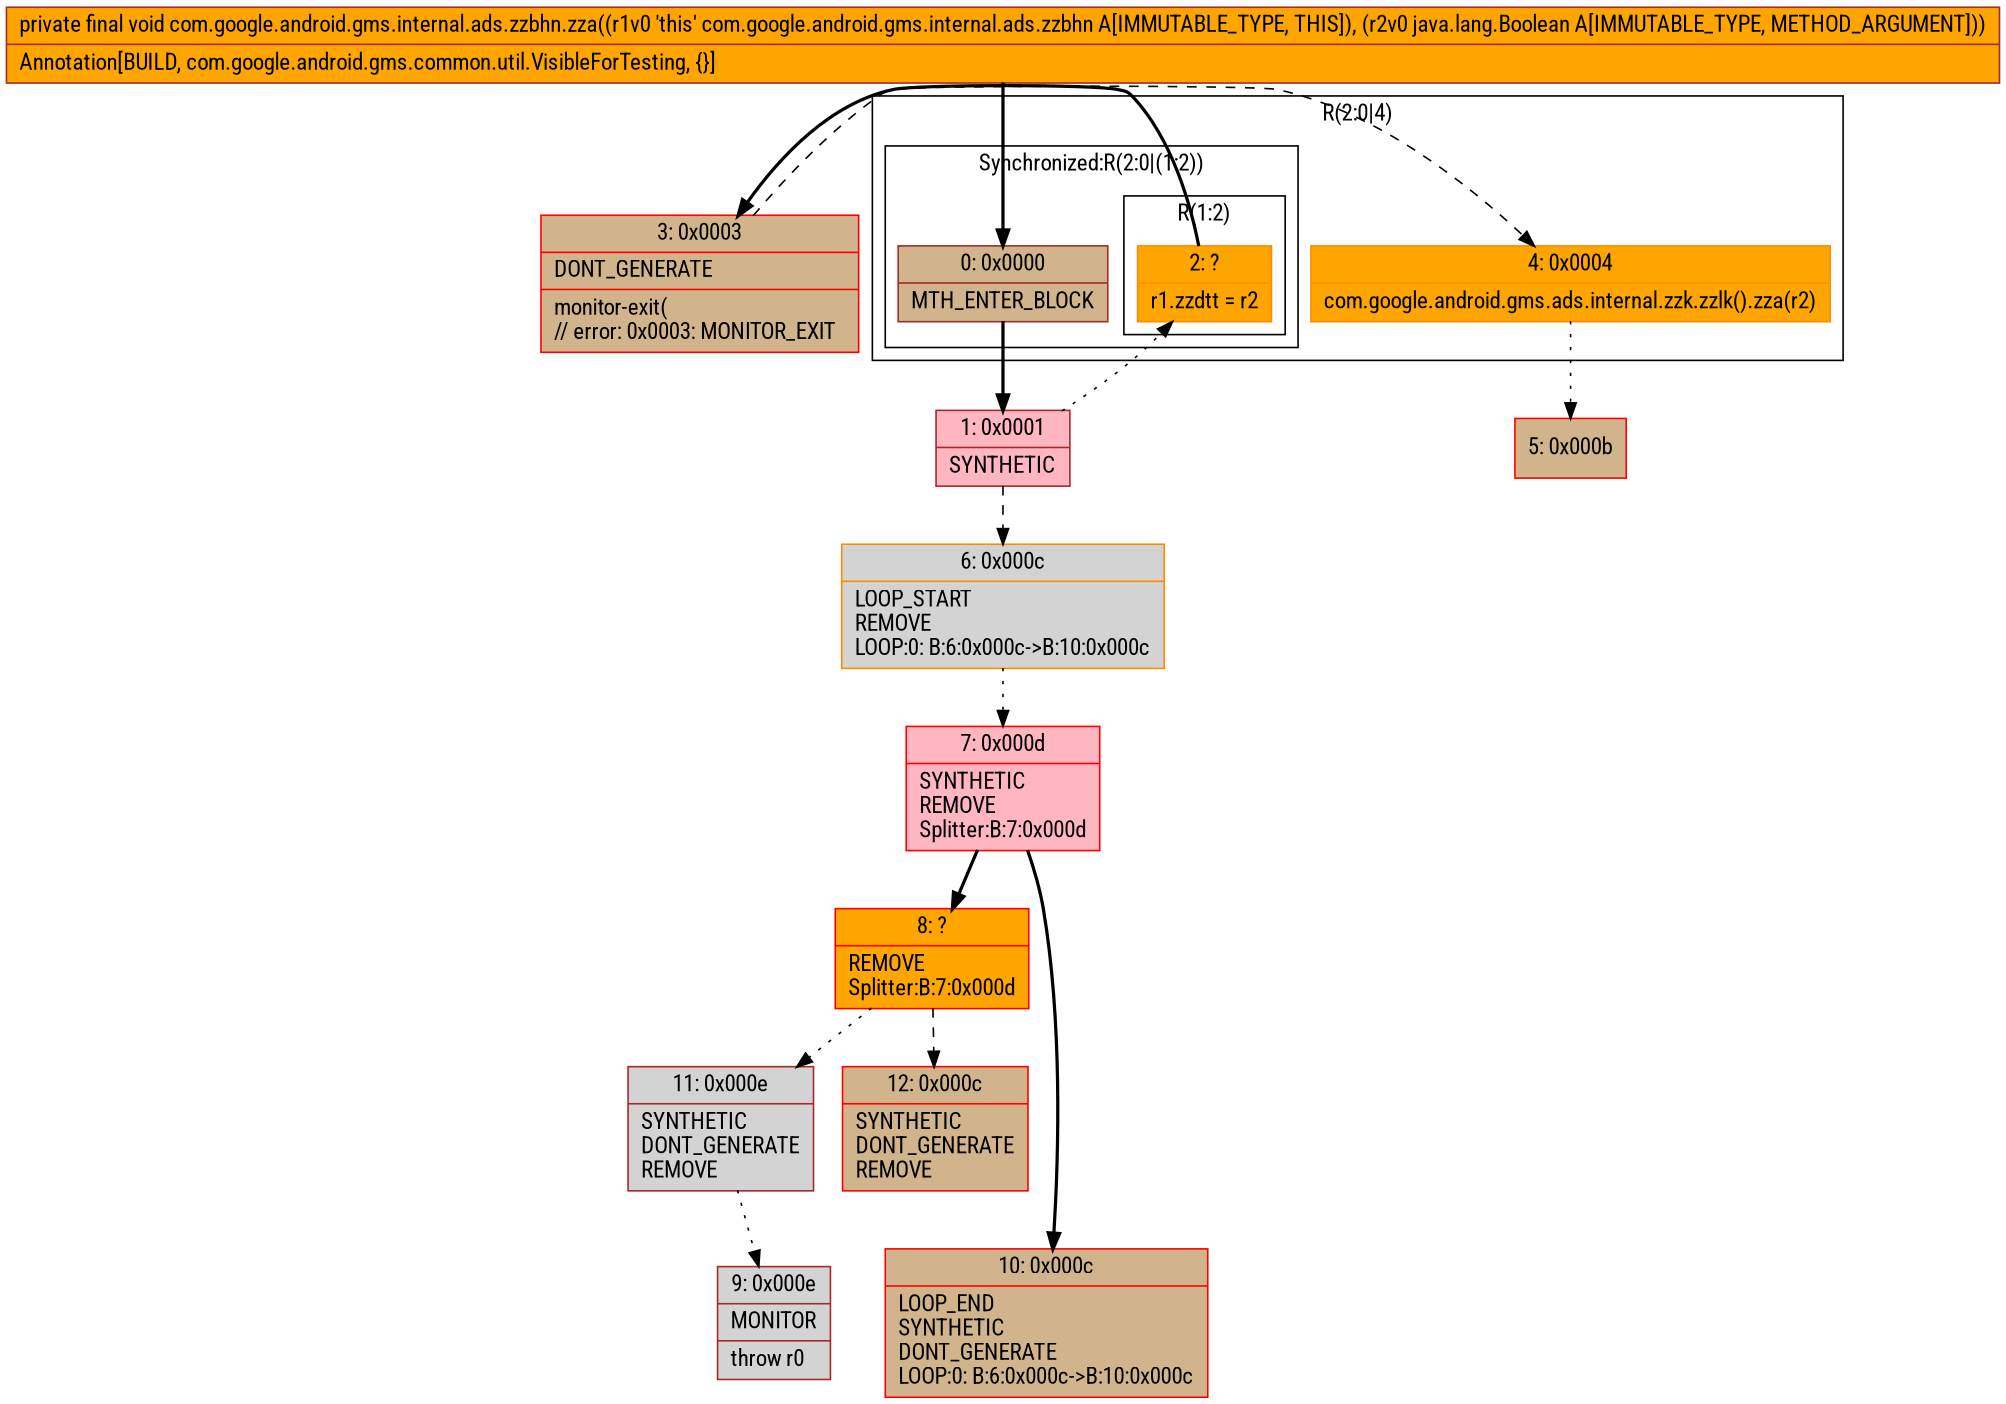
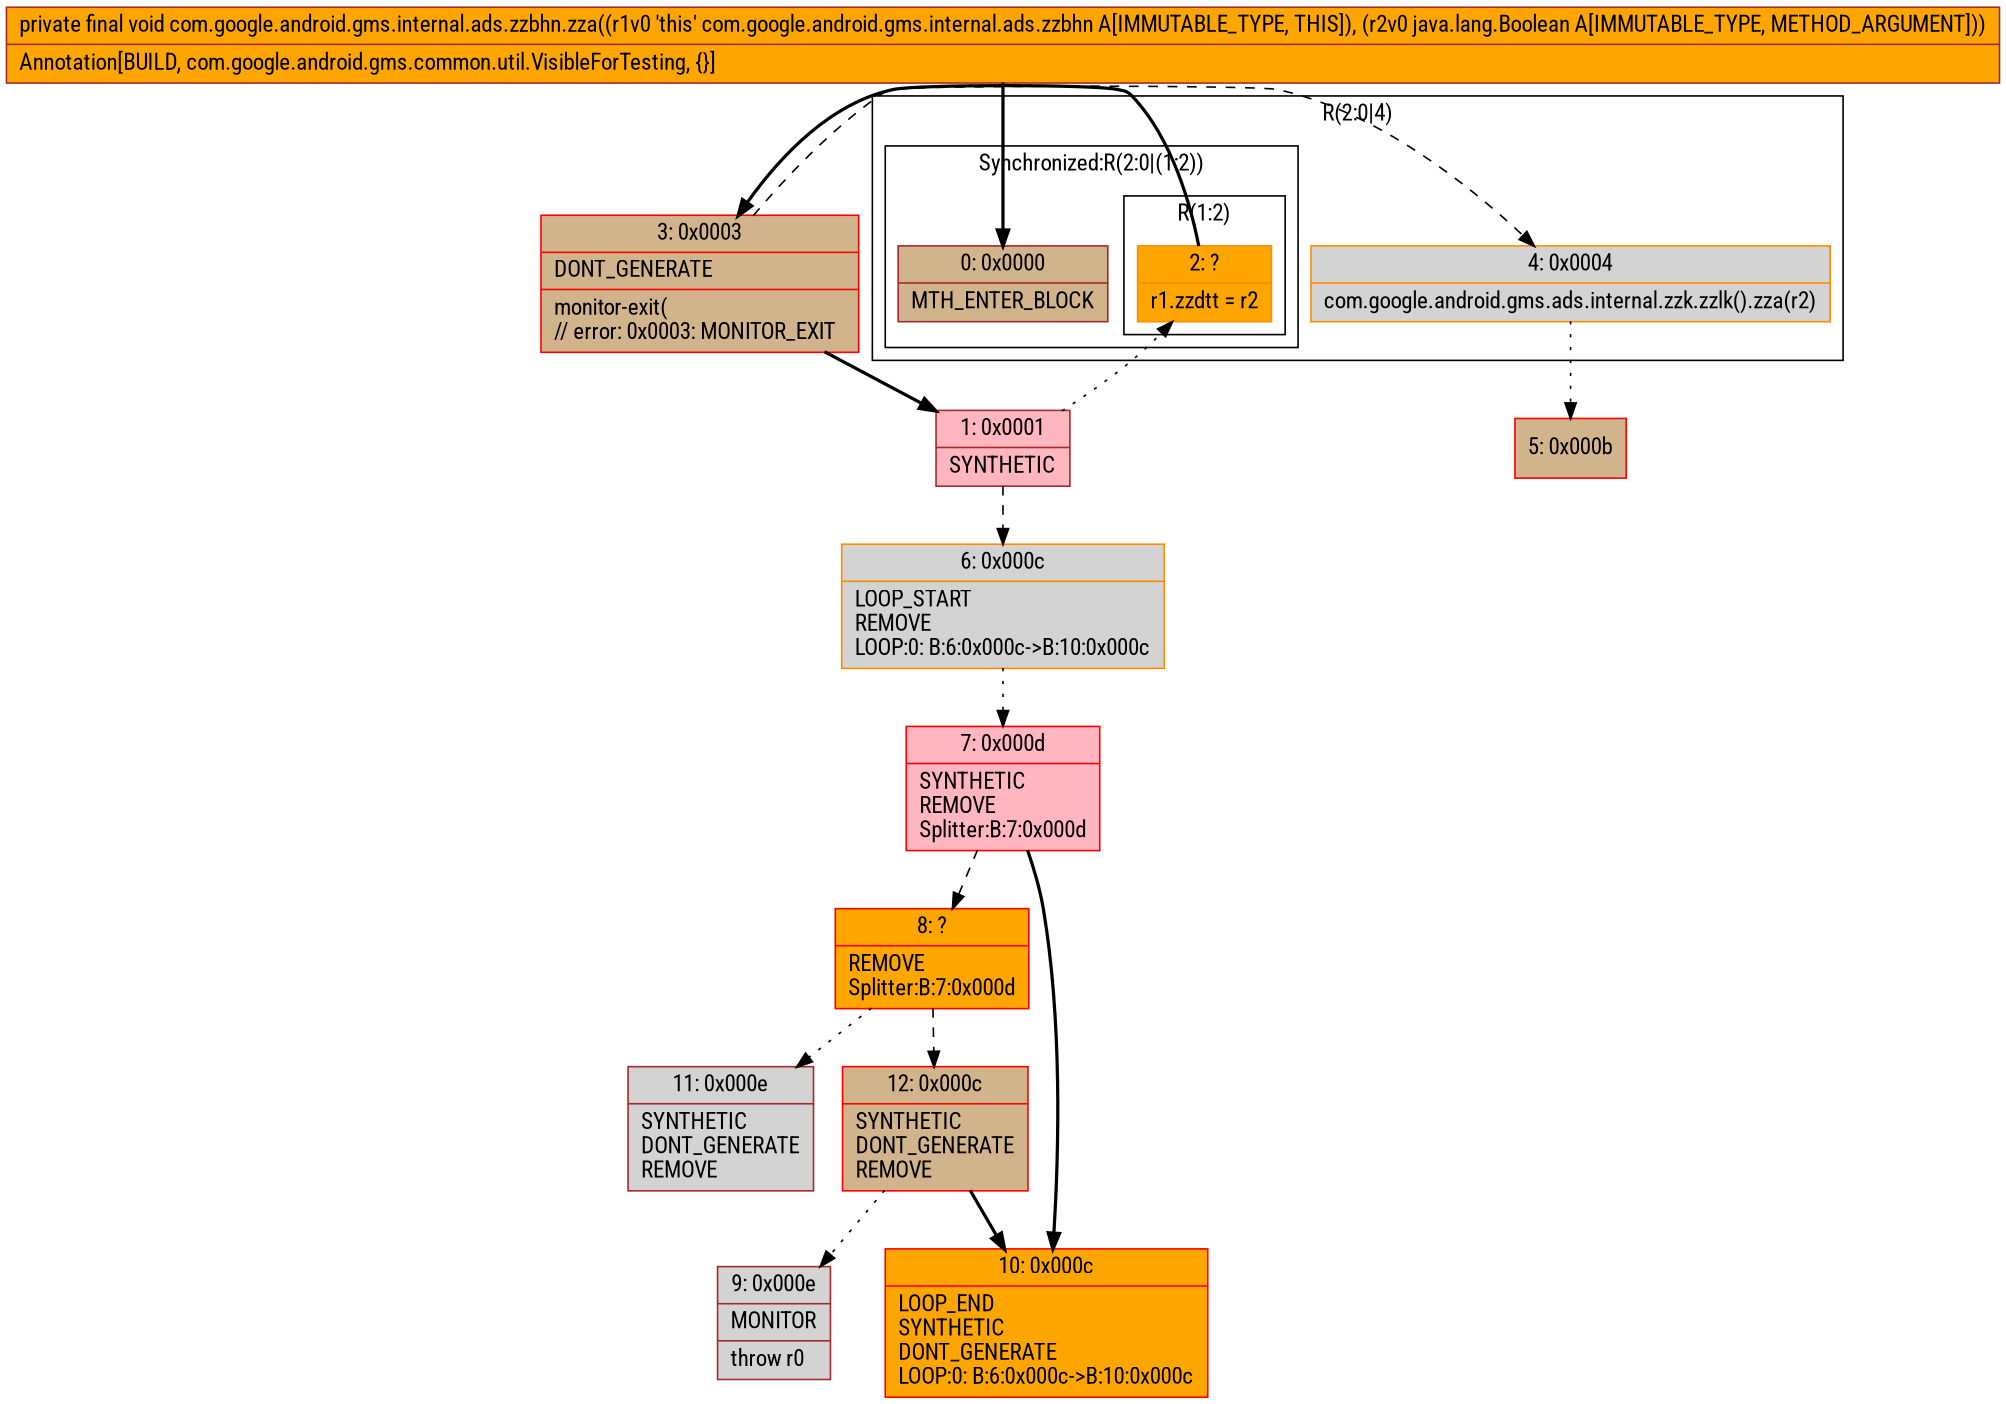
node "4: 0x0004": fillcolor orange -> lightgrey
edge "0: 0x0000" -> "1: 0x0001": now "3: 0x0003" -> "1: 0x0001"
edge "7: 0x000d" -> "8: ?": style bold -> dashed
edge "12: 0x000c" -> "10: 0x000c": added
edge "11: 0x000e" -> "9: 0x000e": now "12: 0x000c" -> "9: 0x000e"
node "10: 0x000c": fillcolor tan -> orange
